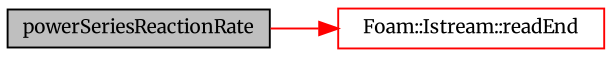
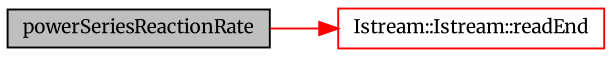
node "Foam::Istream::readEnd": label "Foam::Istream::readEnd" -> "Istream::Istream::readEnd"
